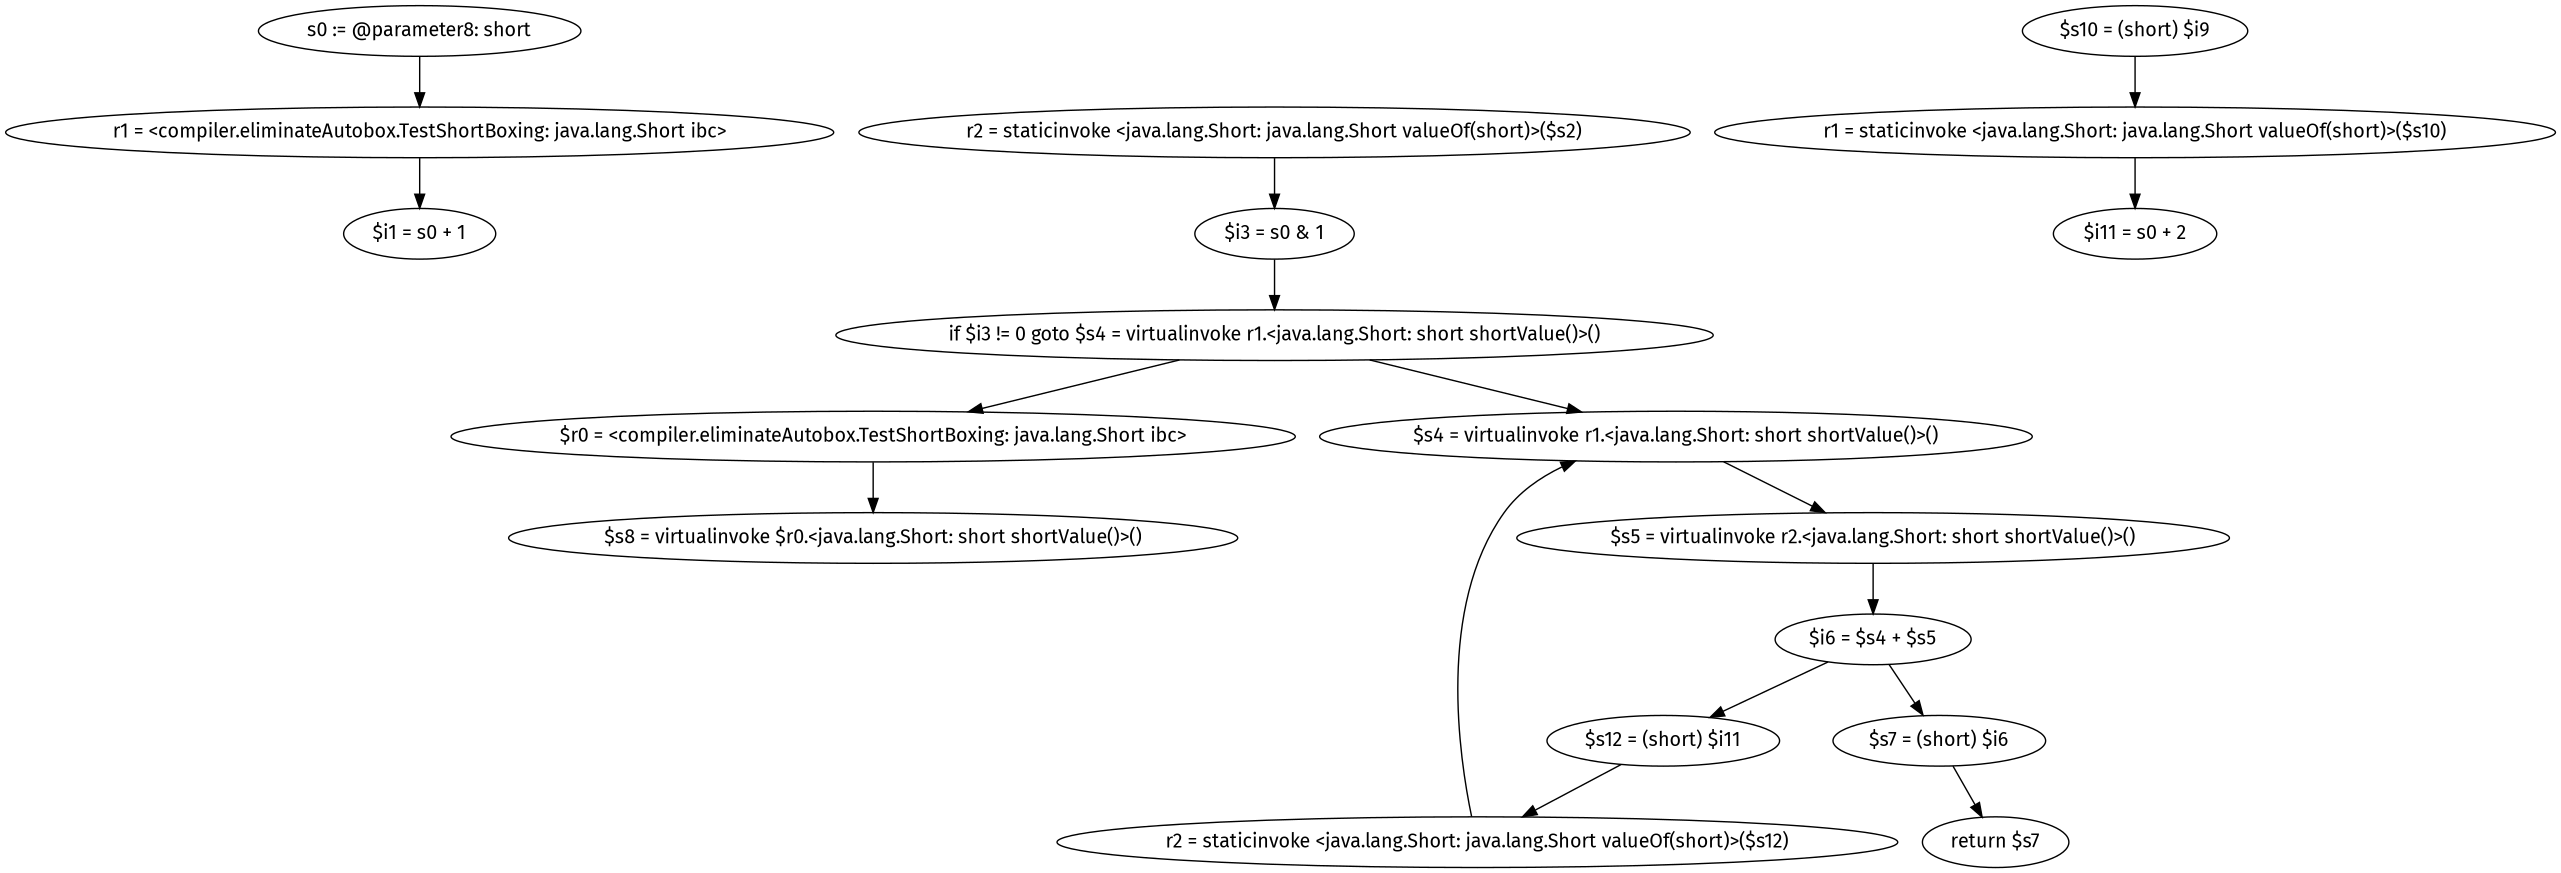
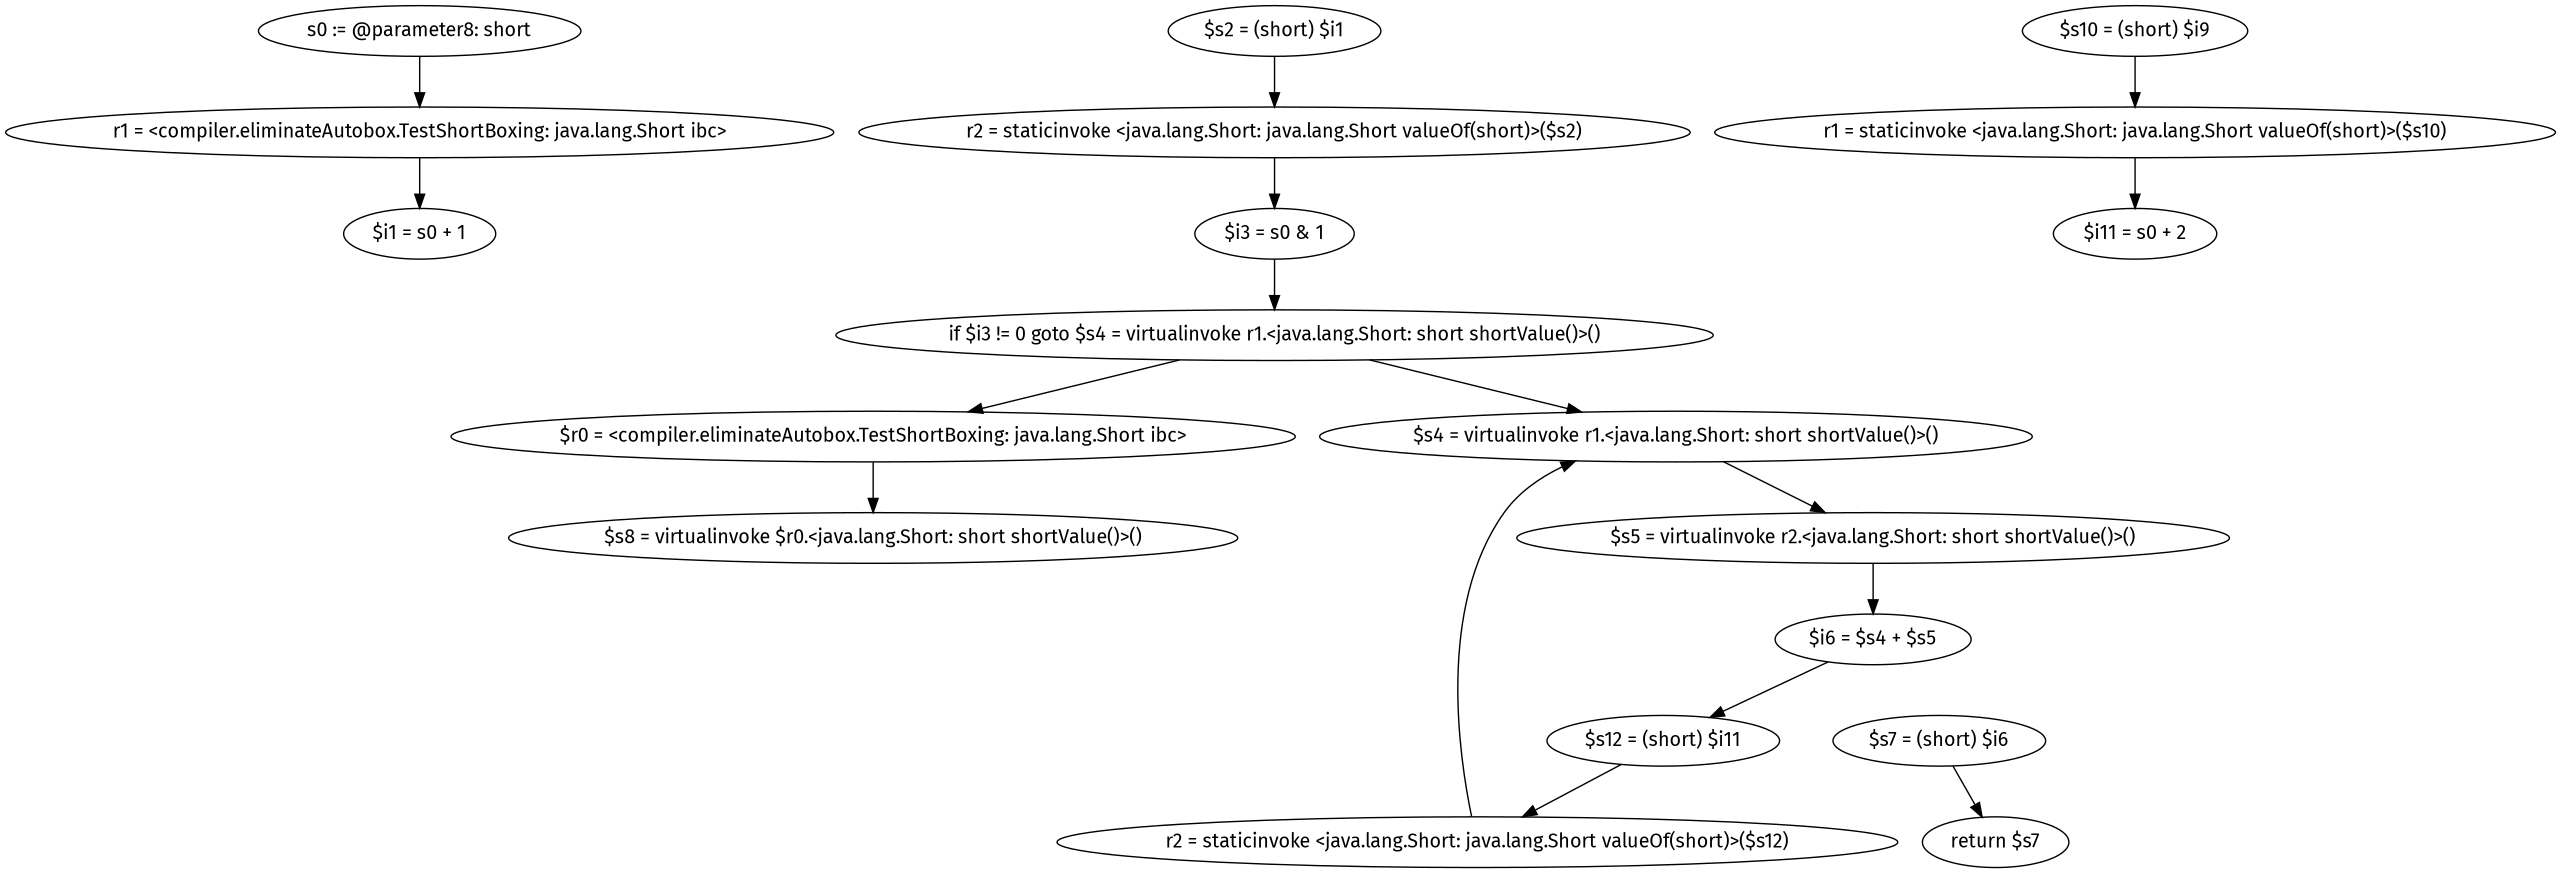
node "$s2 = (short) $i1": added
edge "$i6 = $s4 + $s5" -> "$s7 = (short) $i6": removed
